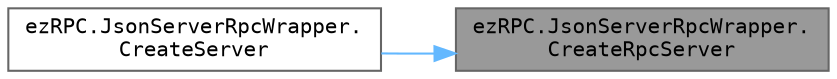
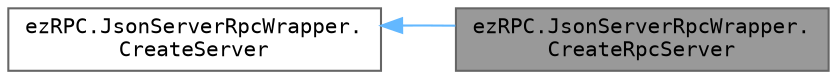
edge "ezRPC.JsonServerRpcWrapper. CreateServer" -> "ezRPC.JsonServerRpcWrapper. CreateRpcServer": reversed
